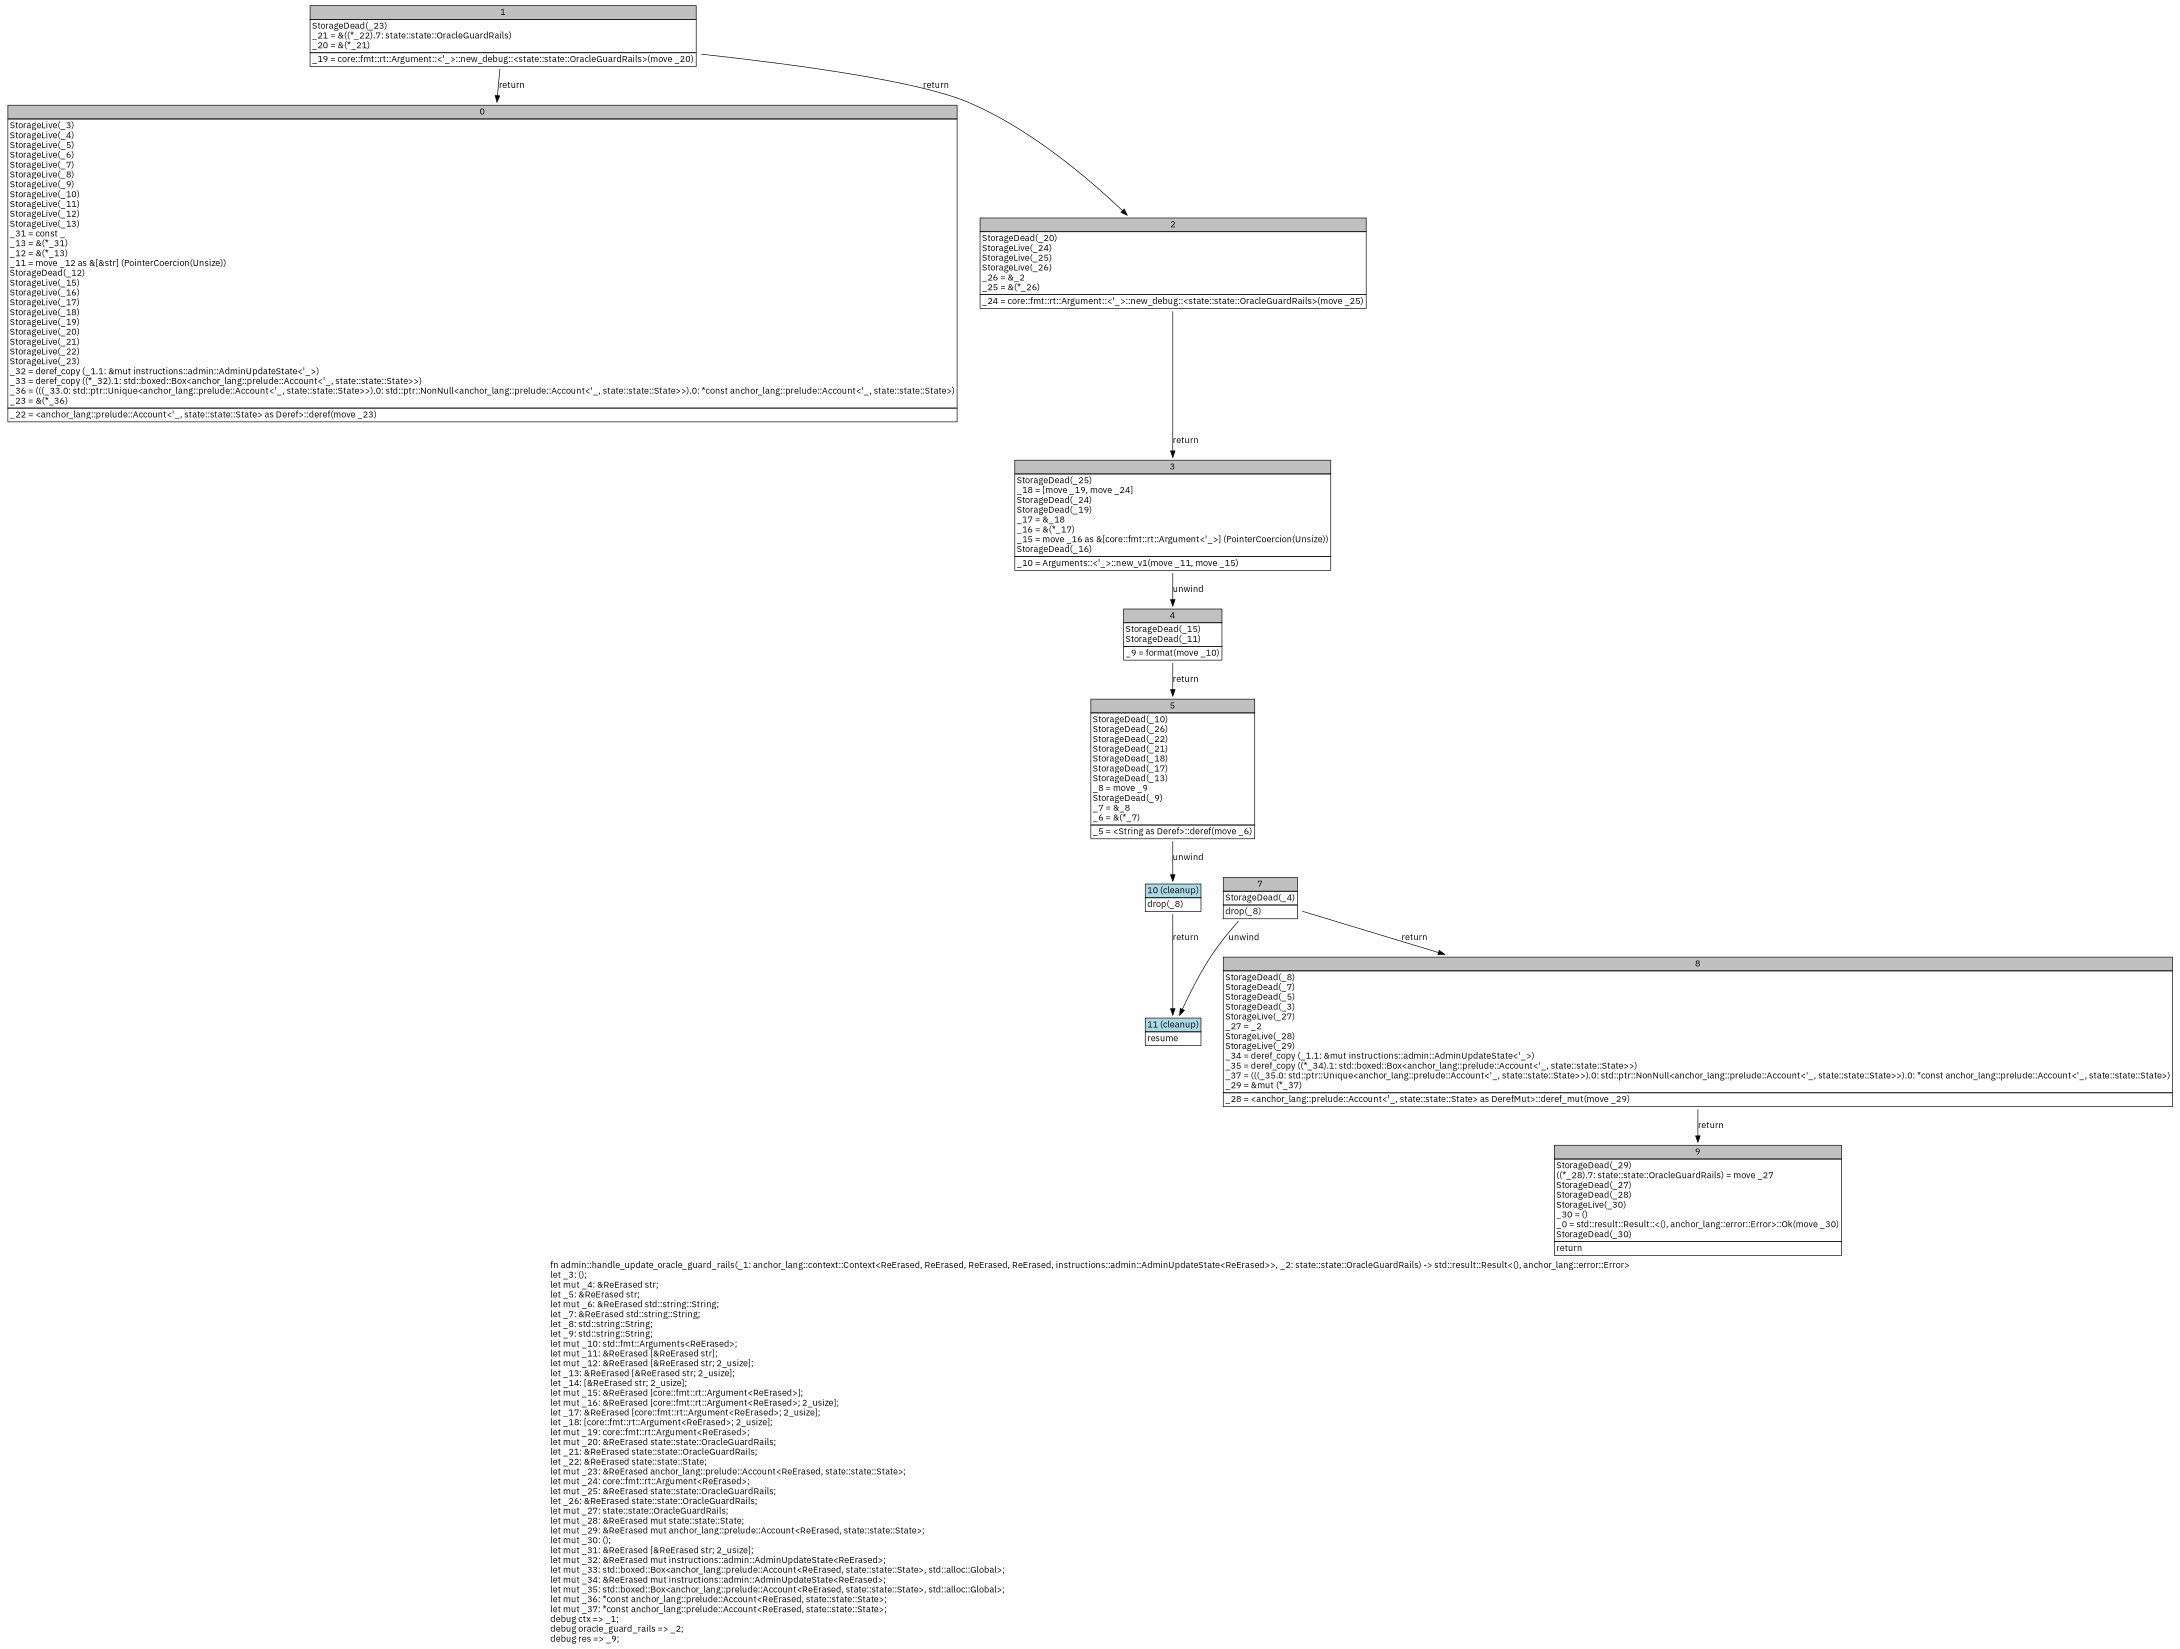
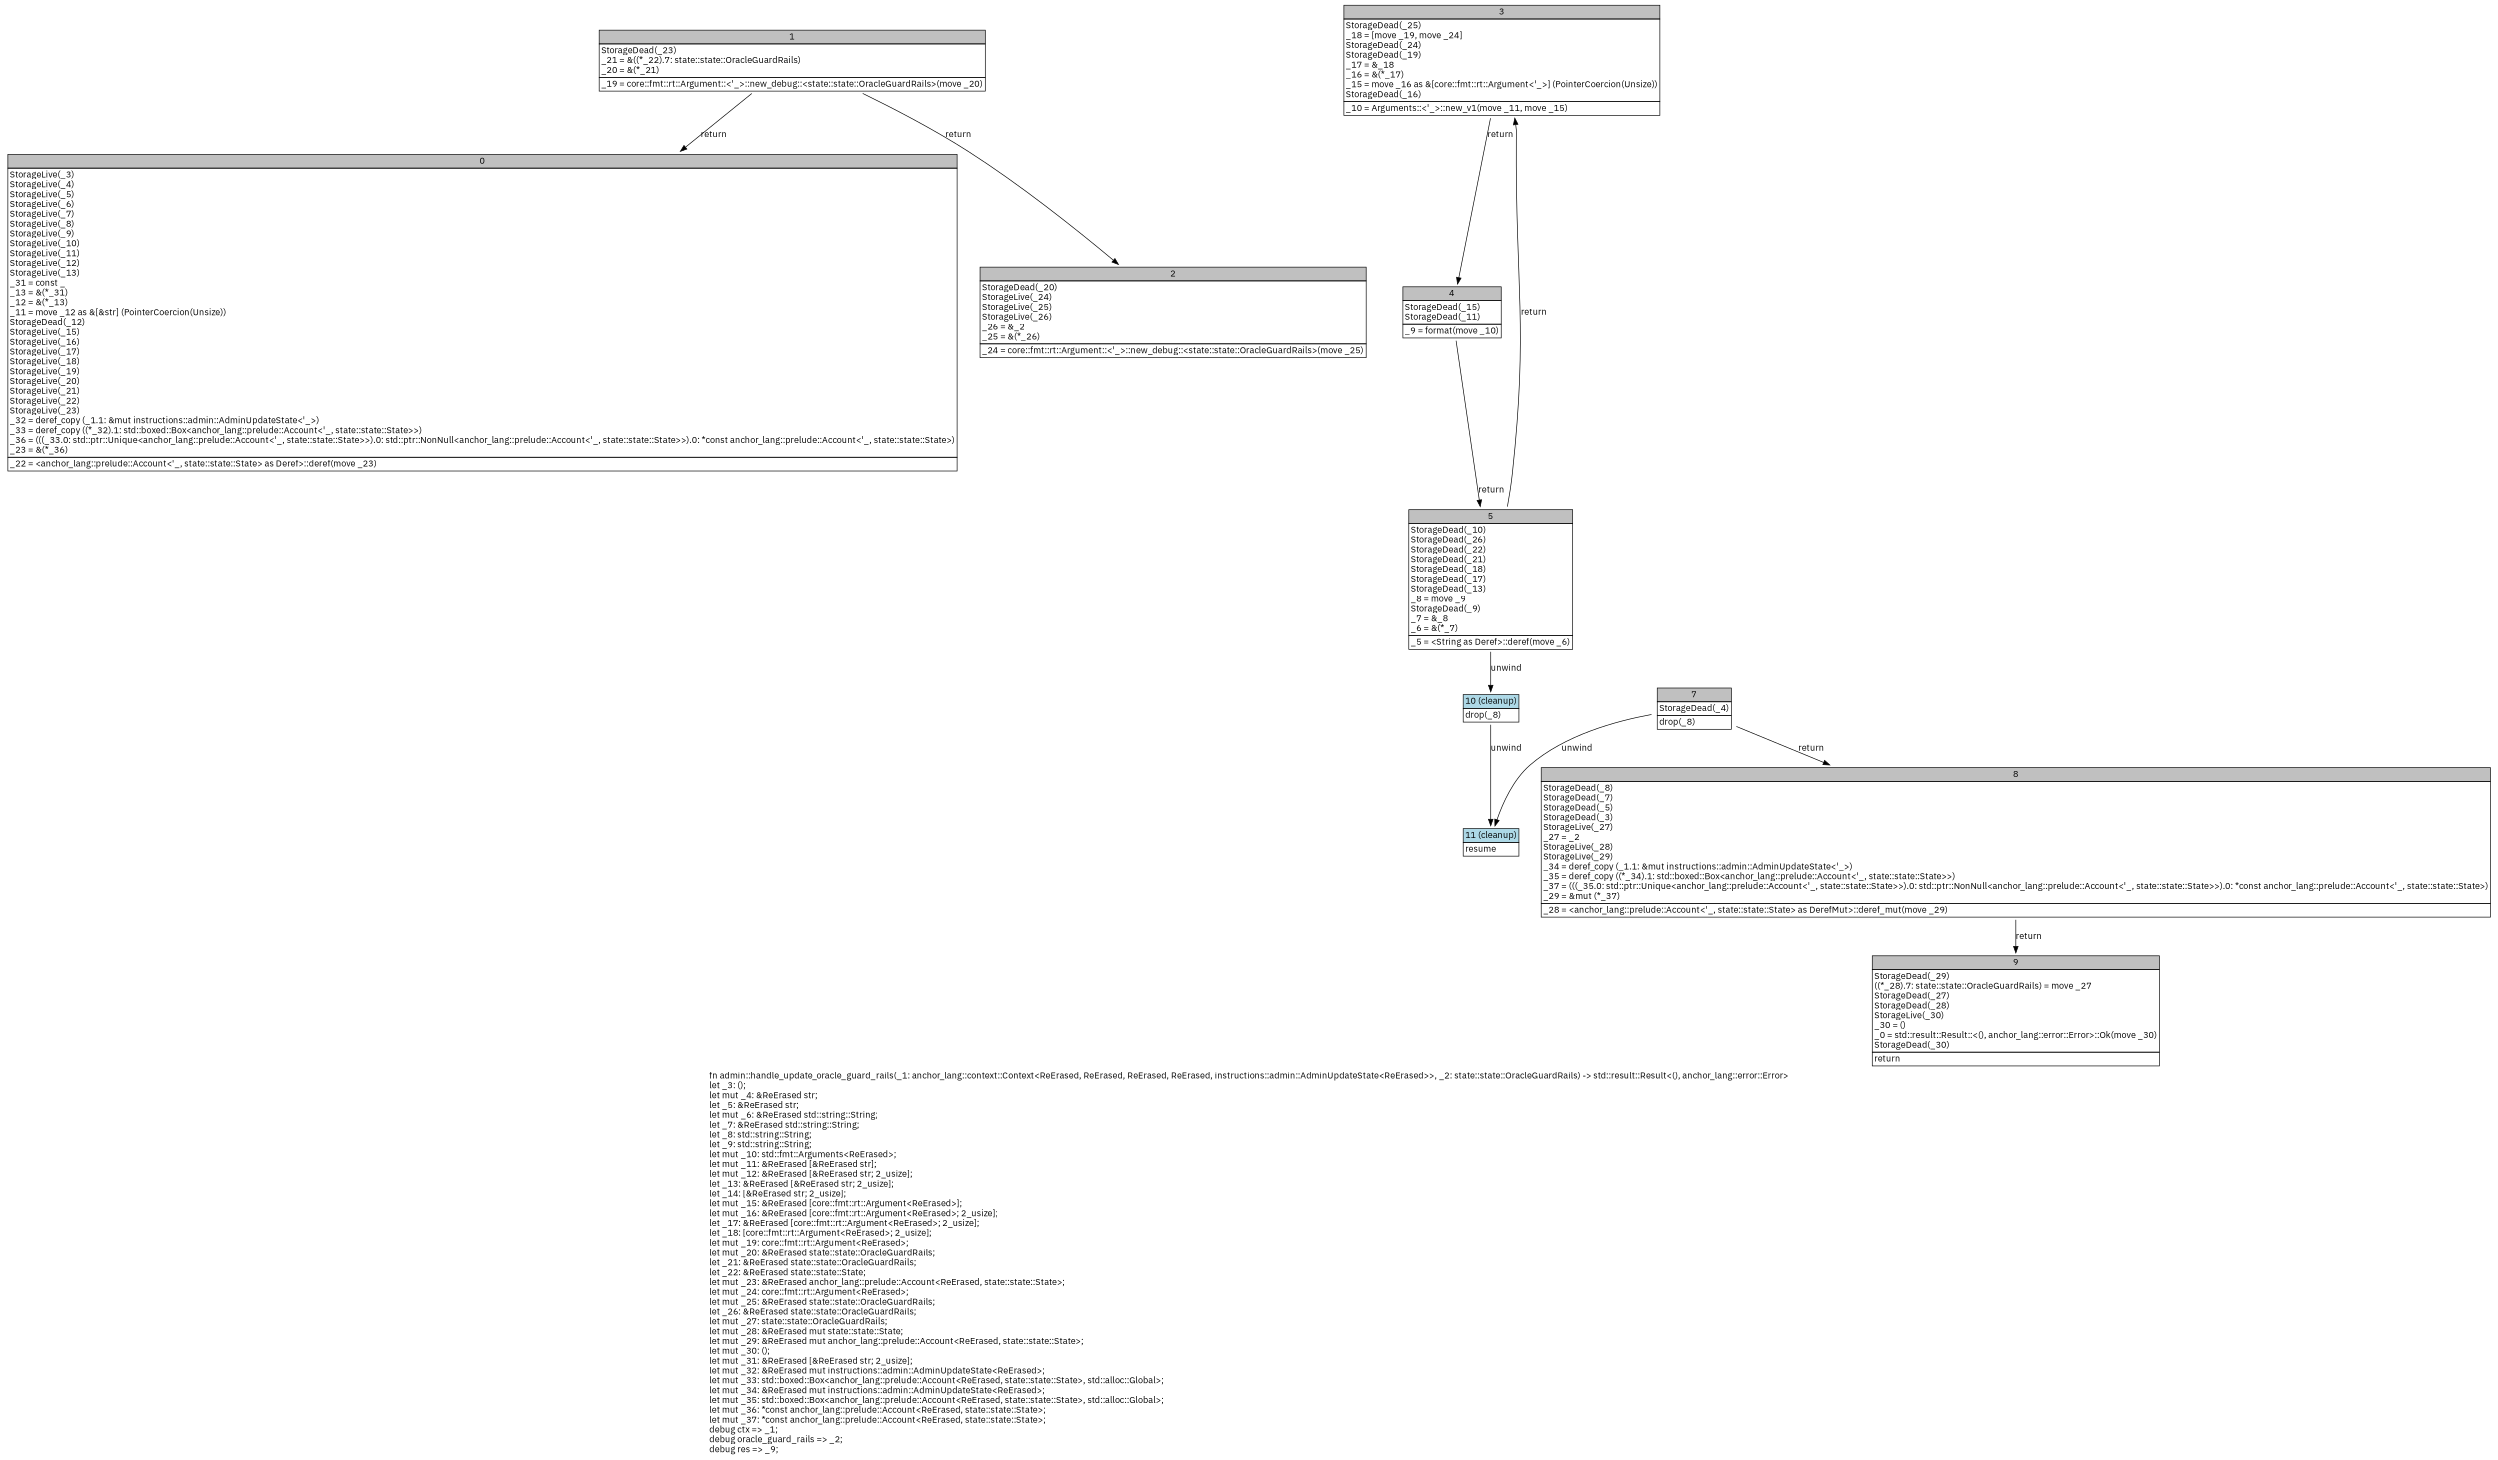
edge "2" -> "3": now "5" -> "3"
edge "3" -> "4": label "unwind" -> "return"
edge "10 (cleanup)" -> "11 (cleanup)": label "return" -> "unwind"
